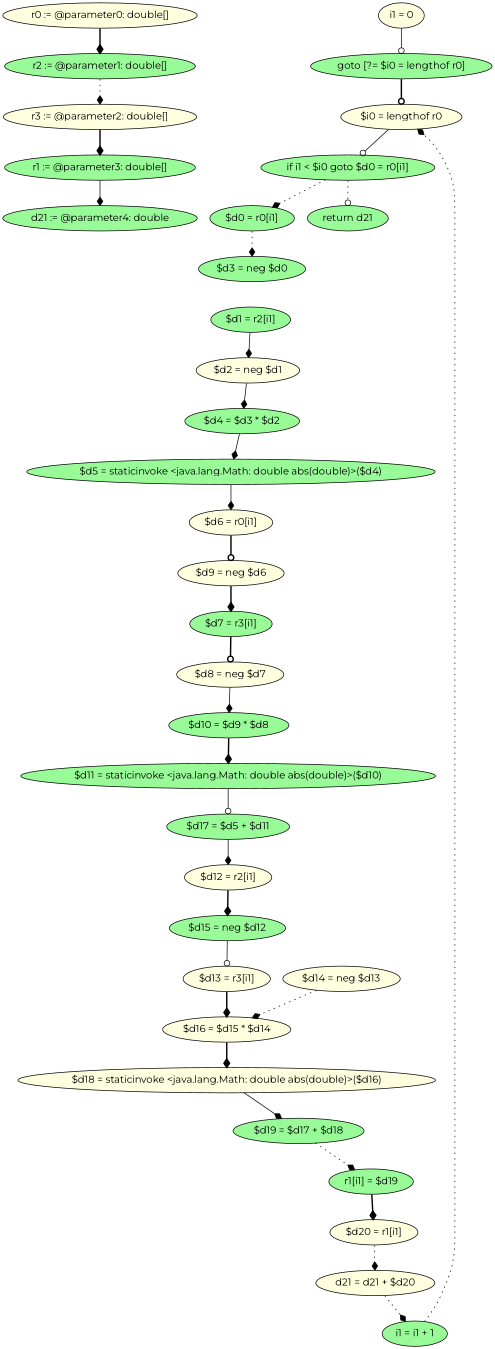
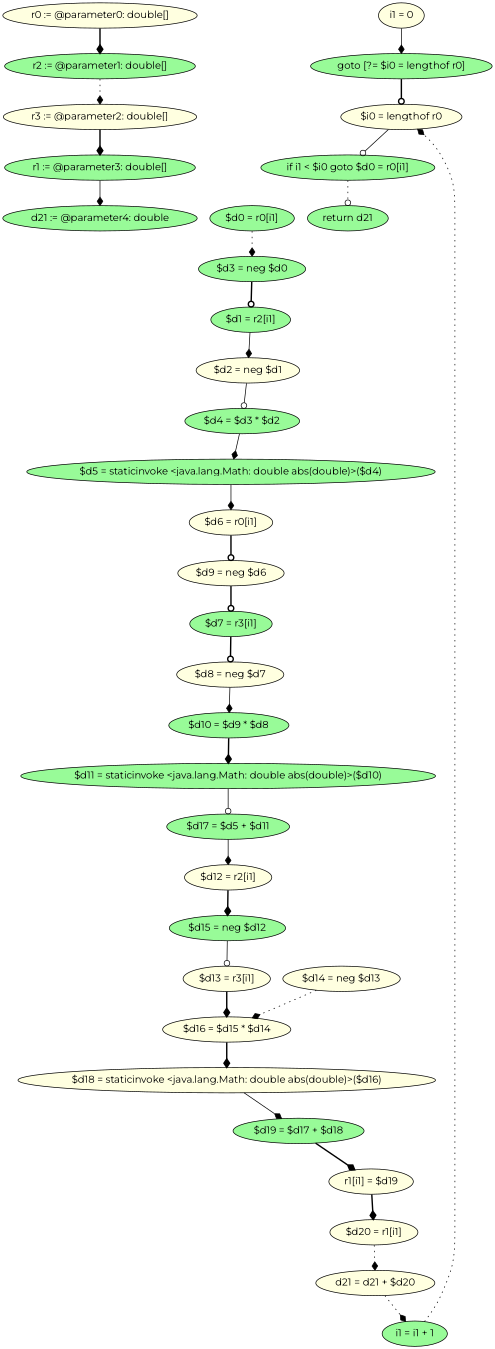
edge "i1 = 0" -> "goto [?= $i0 = lengthof r0]": arrowhead odot -> diamond
edge "if i1 < $i0 goto $d0 = r0[i1]" -> "$d0 = r0[i1]": removed
edge "$d3 = neg $d0" -> "$d1 = r2[i1]": added
edge "$d2 = neg $d1" -> "$d4 = $d3 * $d2": arrowhead diamond -> odot
edge "$d9 = neg $d6" -> "$d7 = r3[i1]": arrowhead diamond -> odot
edge "$d19 = $d17 + $d18" -> "r1[i1] = $d19": style dotted -> bold
node "r1[i1] = $d19": fillcolor palegreen -> lightyellow
